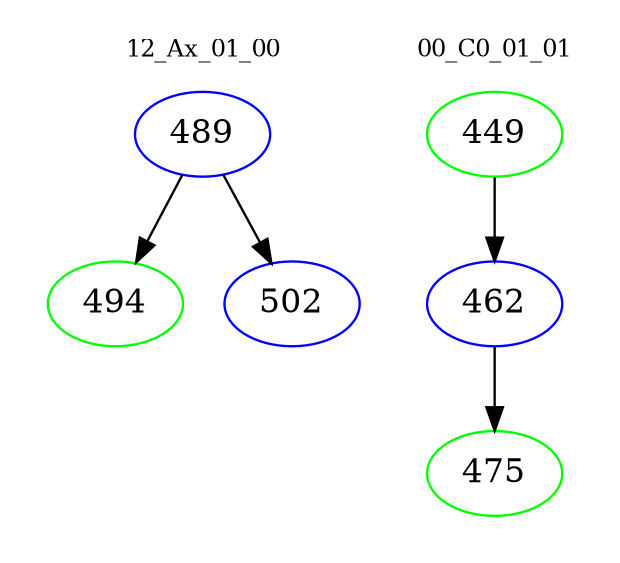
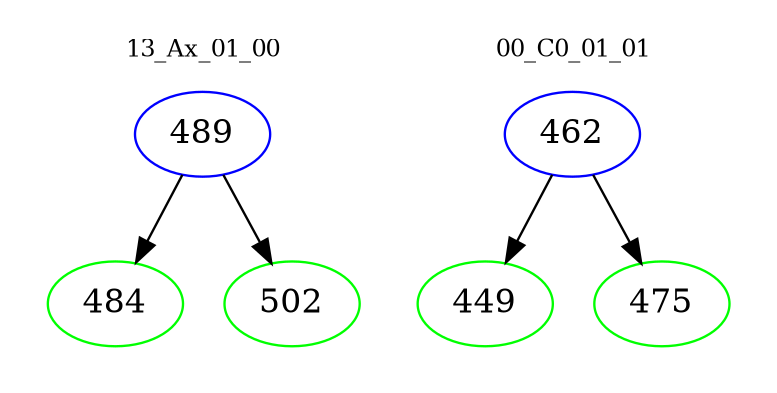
cluster "12_Ax_01_00": label "12_Ax_01_00" -> "13_Ax_01_00"
edge "449" -> "462": reversed
node "494": label "494" -> "484"
node "502": color blue -> green
